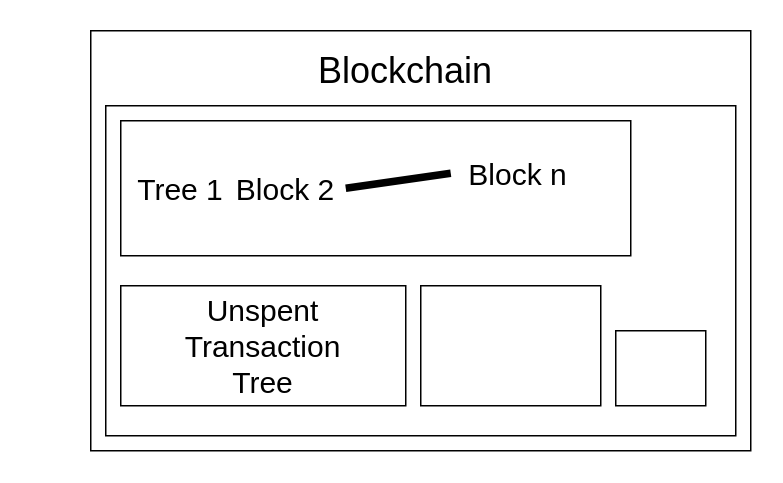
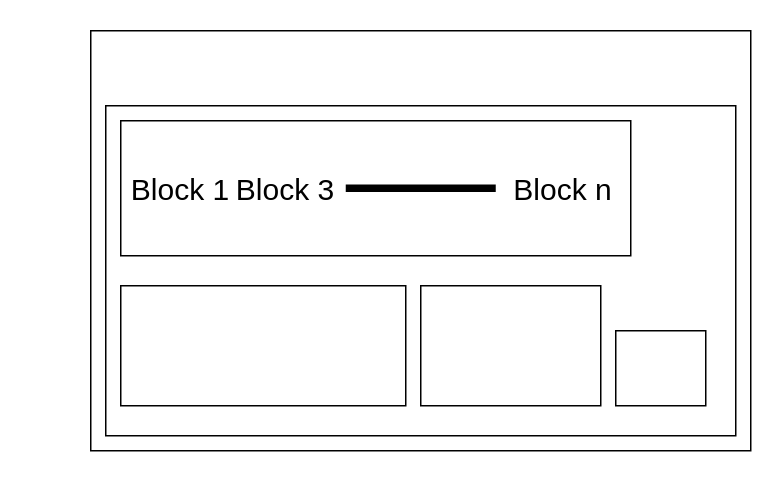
node "Blockchain": removed
node "Block n": moved (518, 173) -> (563, 188)
node "Tree 1": label "Tree 1" -> "Block 1"
node "Block 2": label "Block 2" -> "Block 3"
node "Unspent Transaction Tree": removed
